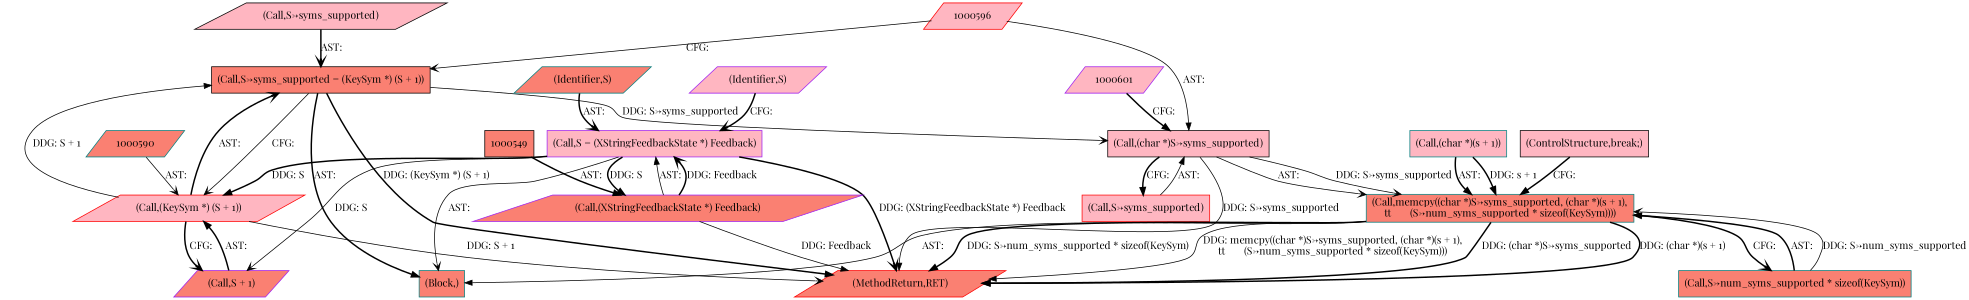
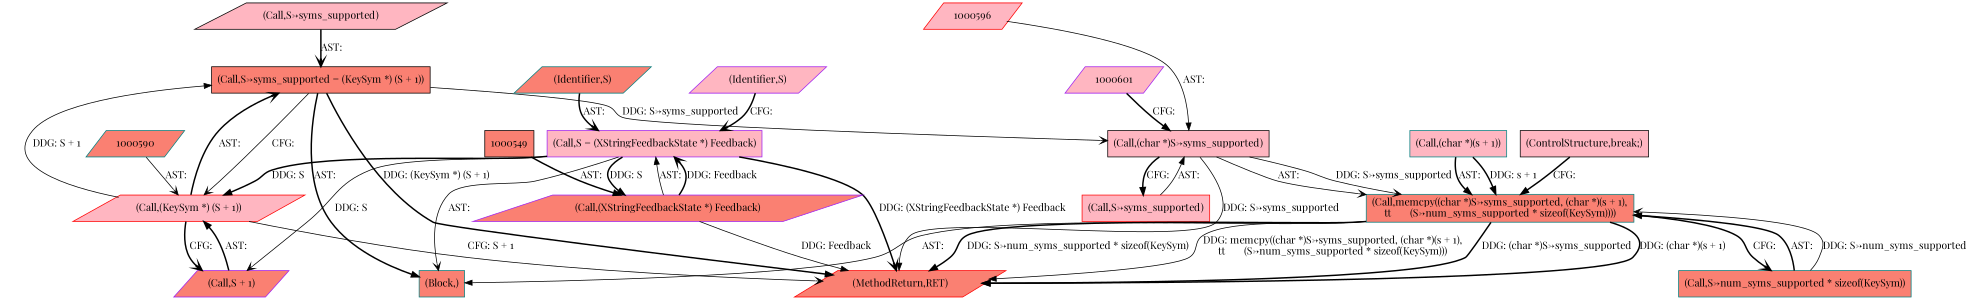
edge "1000596" -> "(Call,S->syms_supported = (KeySym *) (S + 1))": removed, label "CFG:"
edge "(Call,(KeySym *) (S + 1))" -> "(MethodReturn,RET)": label "DDG: S + 1" -> "CFG: S + 1"
